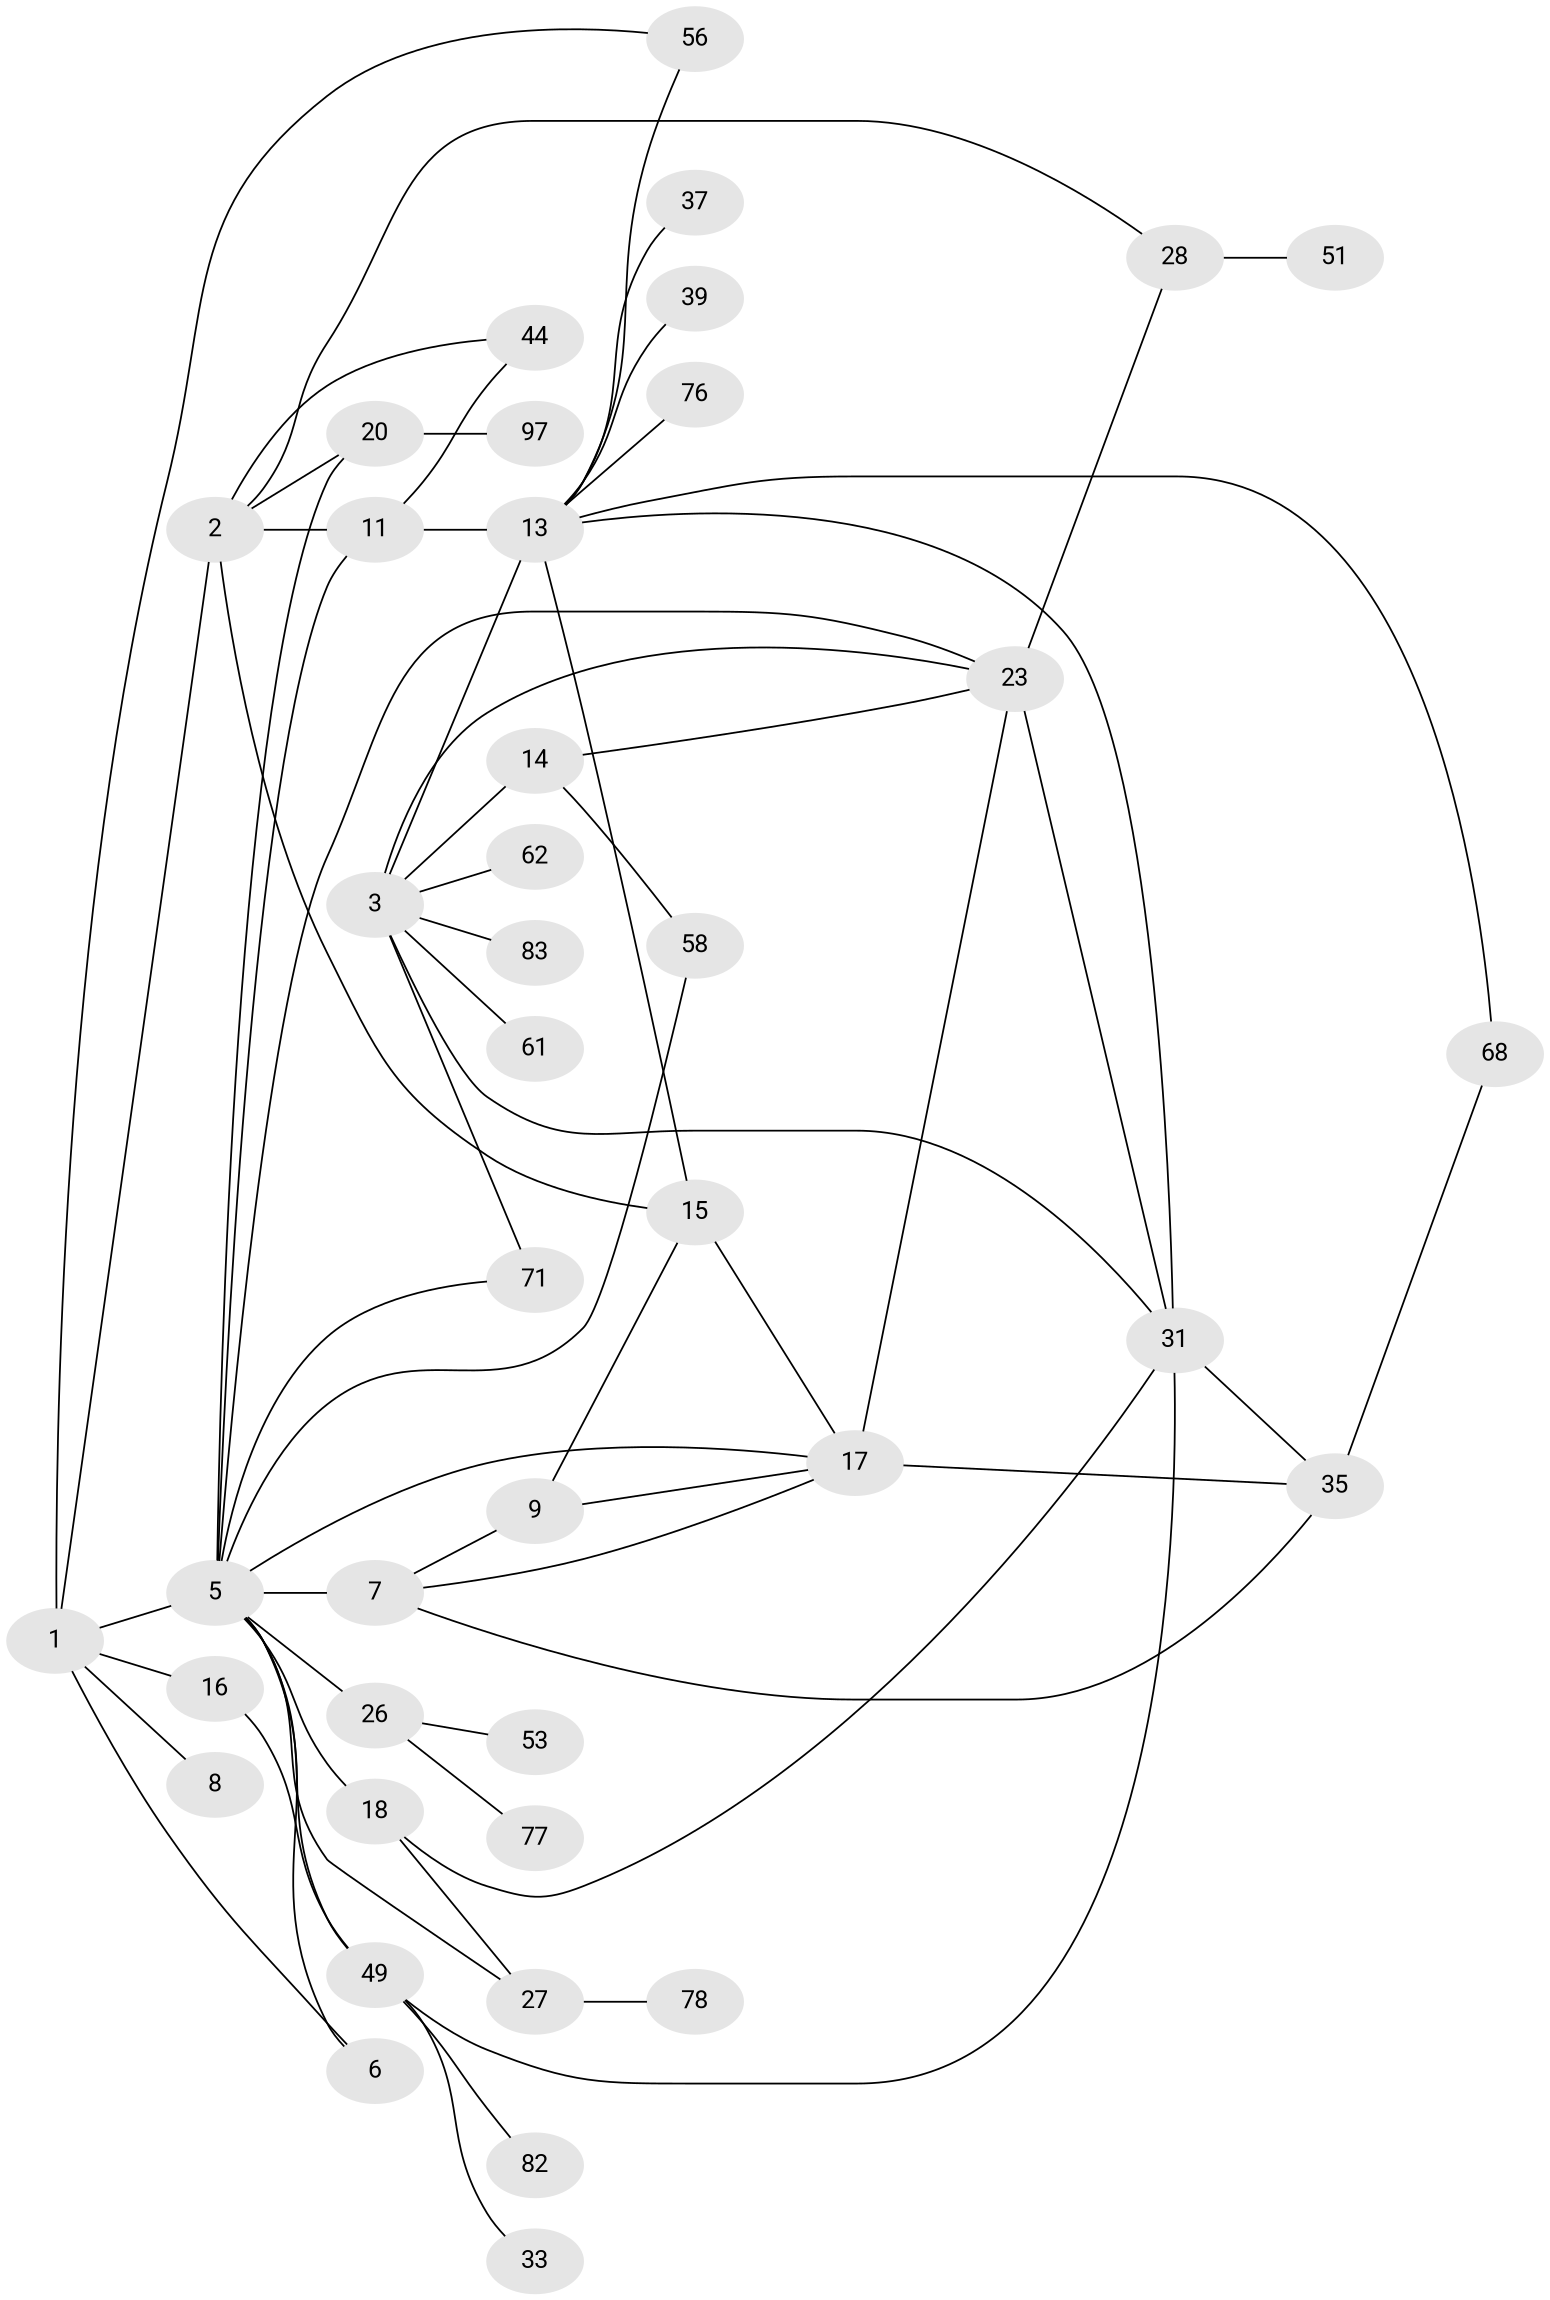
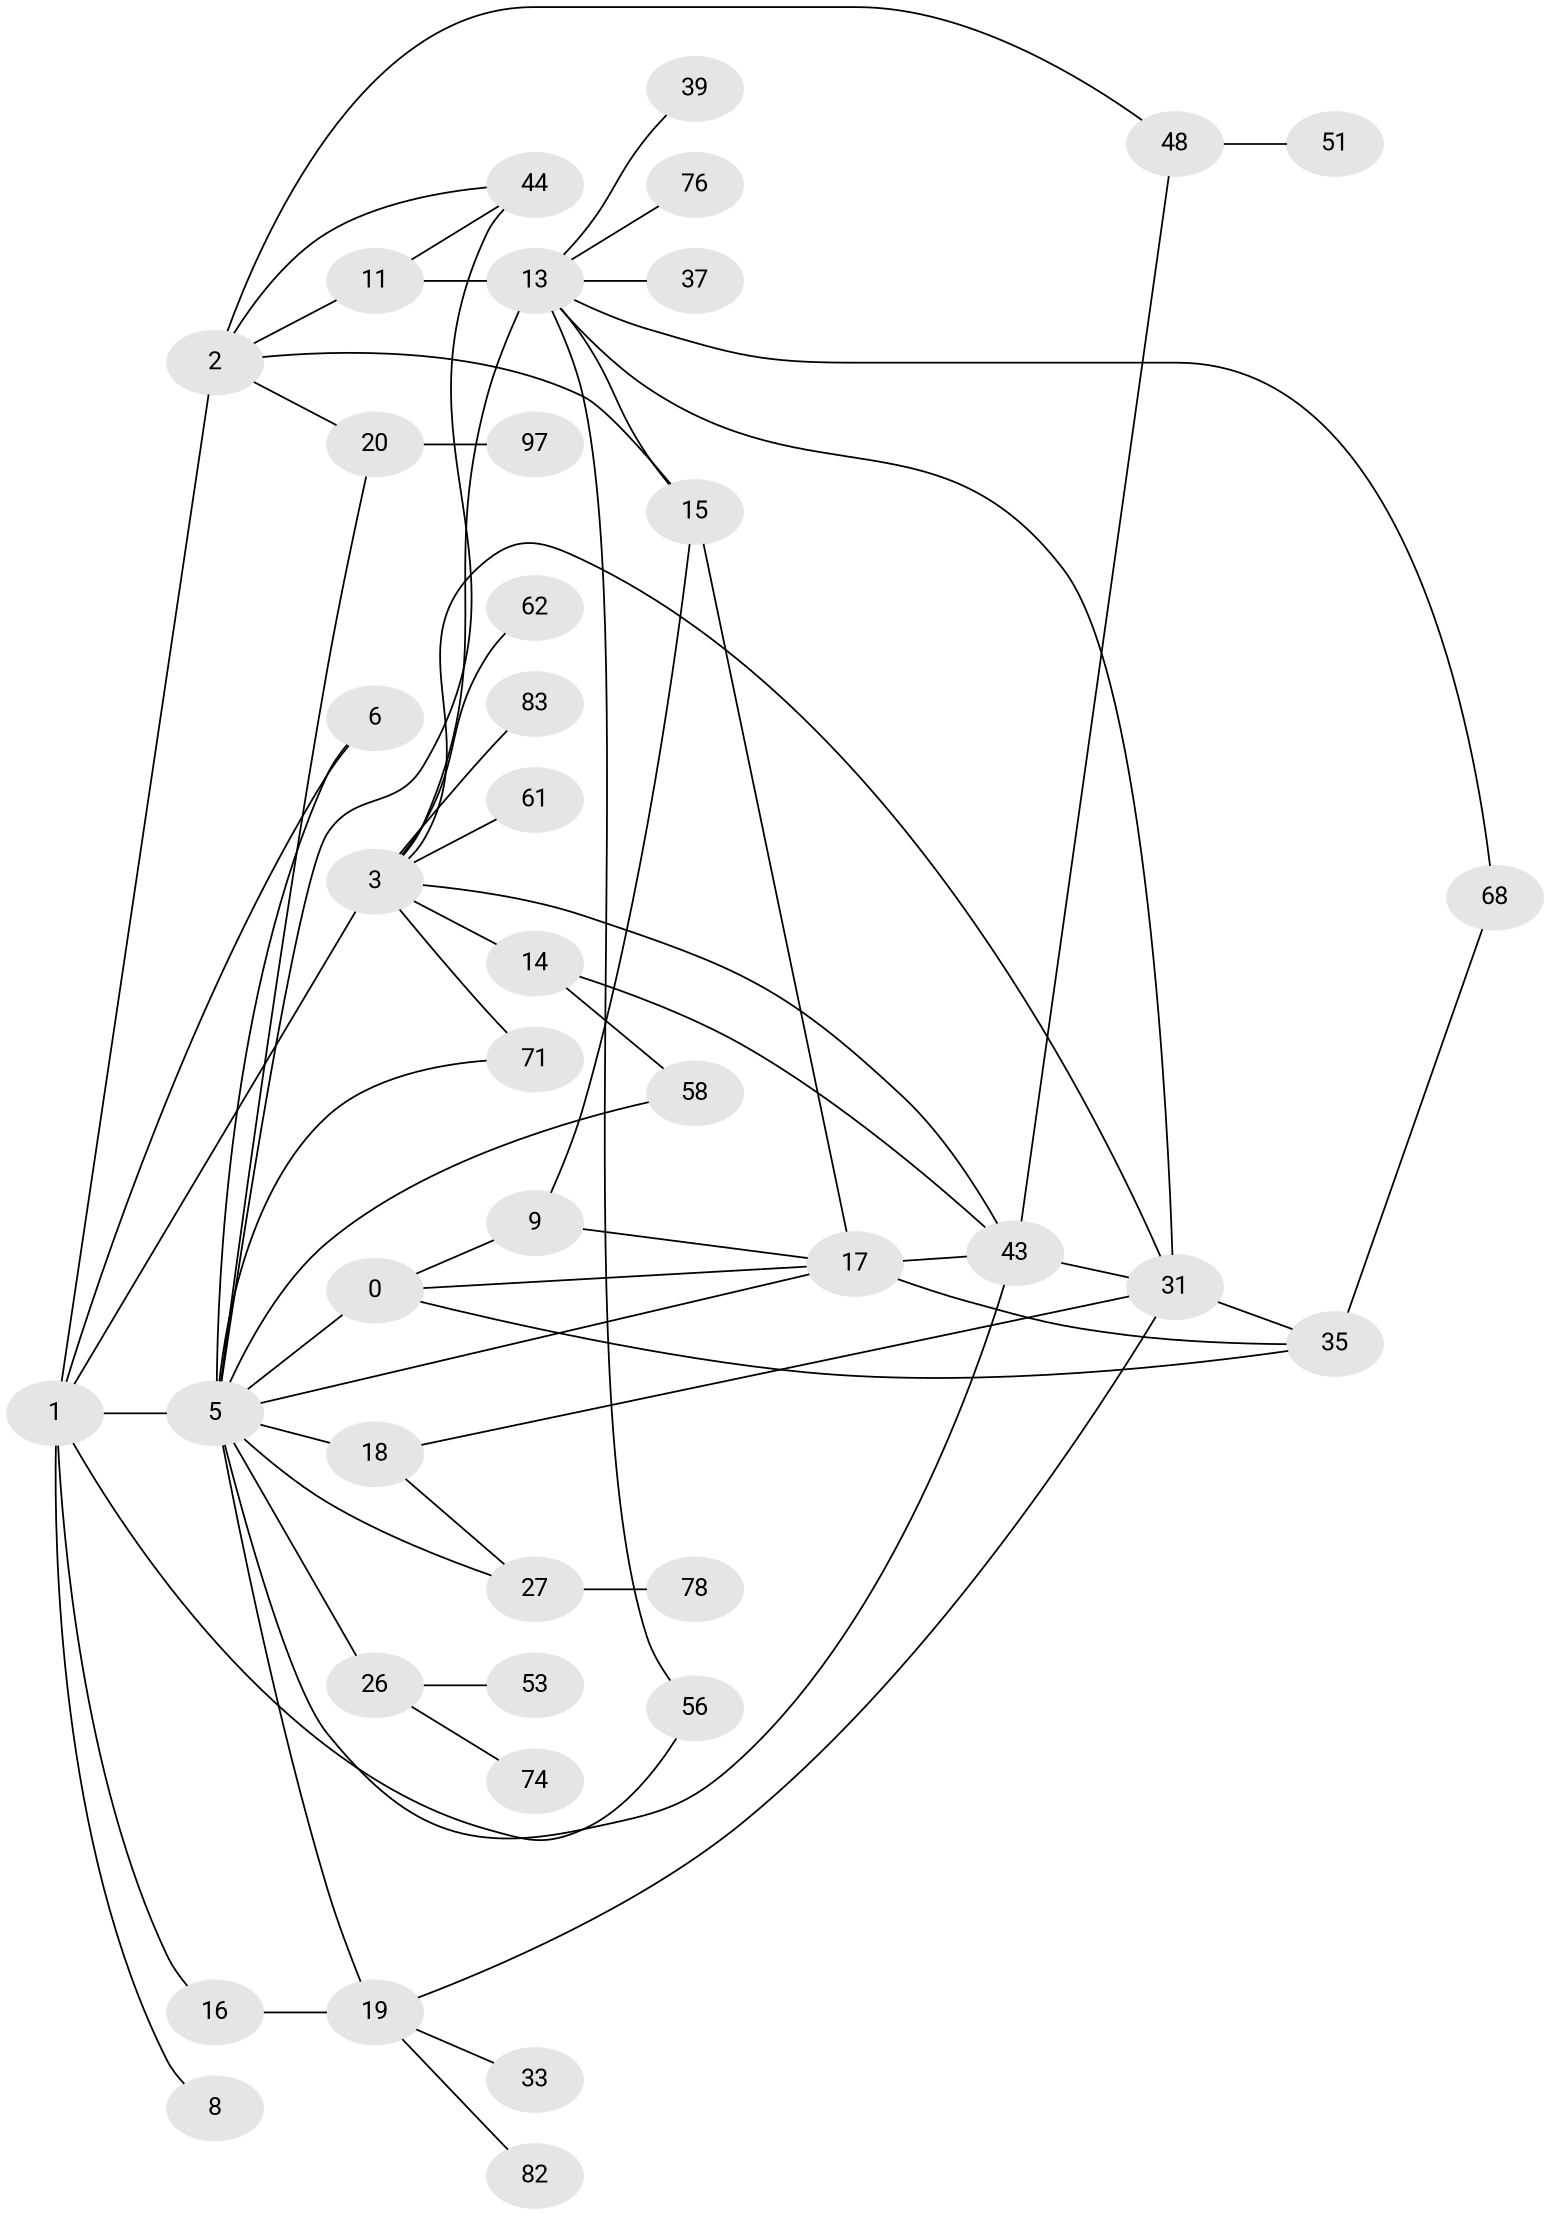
node "28": label "28" -> "48"
node "23": label "23" -> "43"
edge "11" -- "5": now "44" -- "5"
edge "3" -- "1": added
node "7": label "7" -> "0"
node "77": label "77" -> "74"
node "49": label "49" -> "19"
